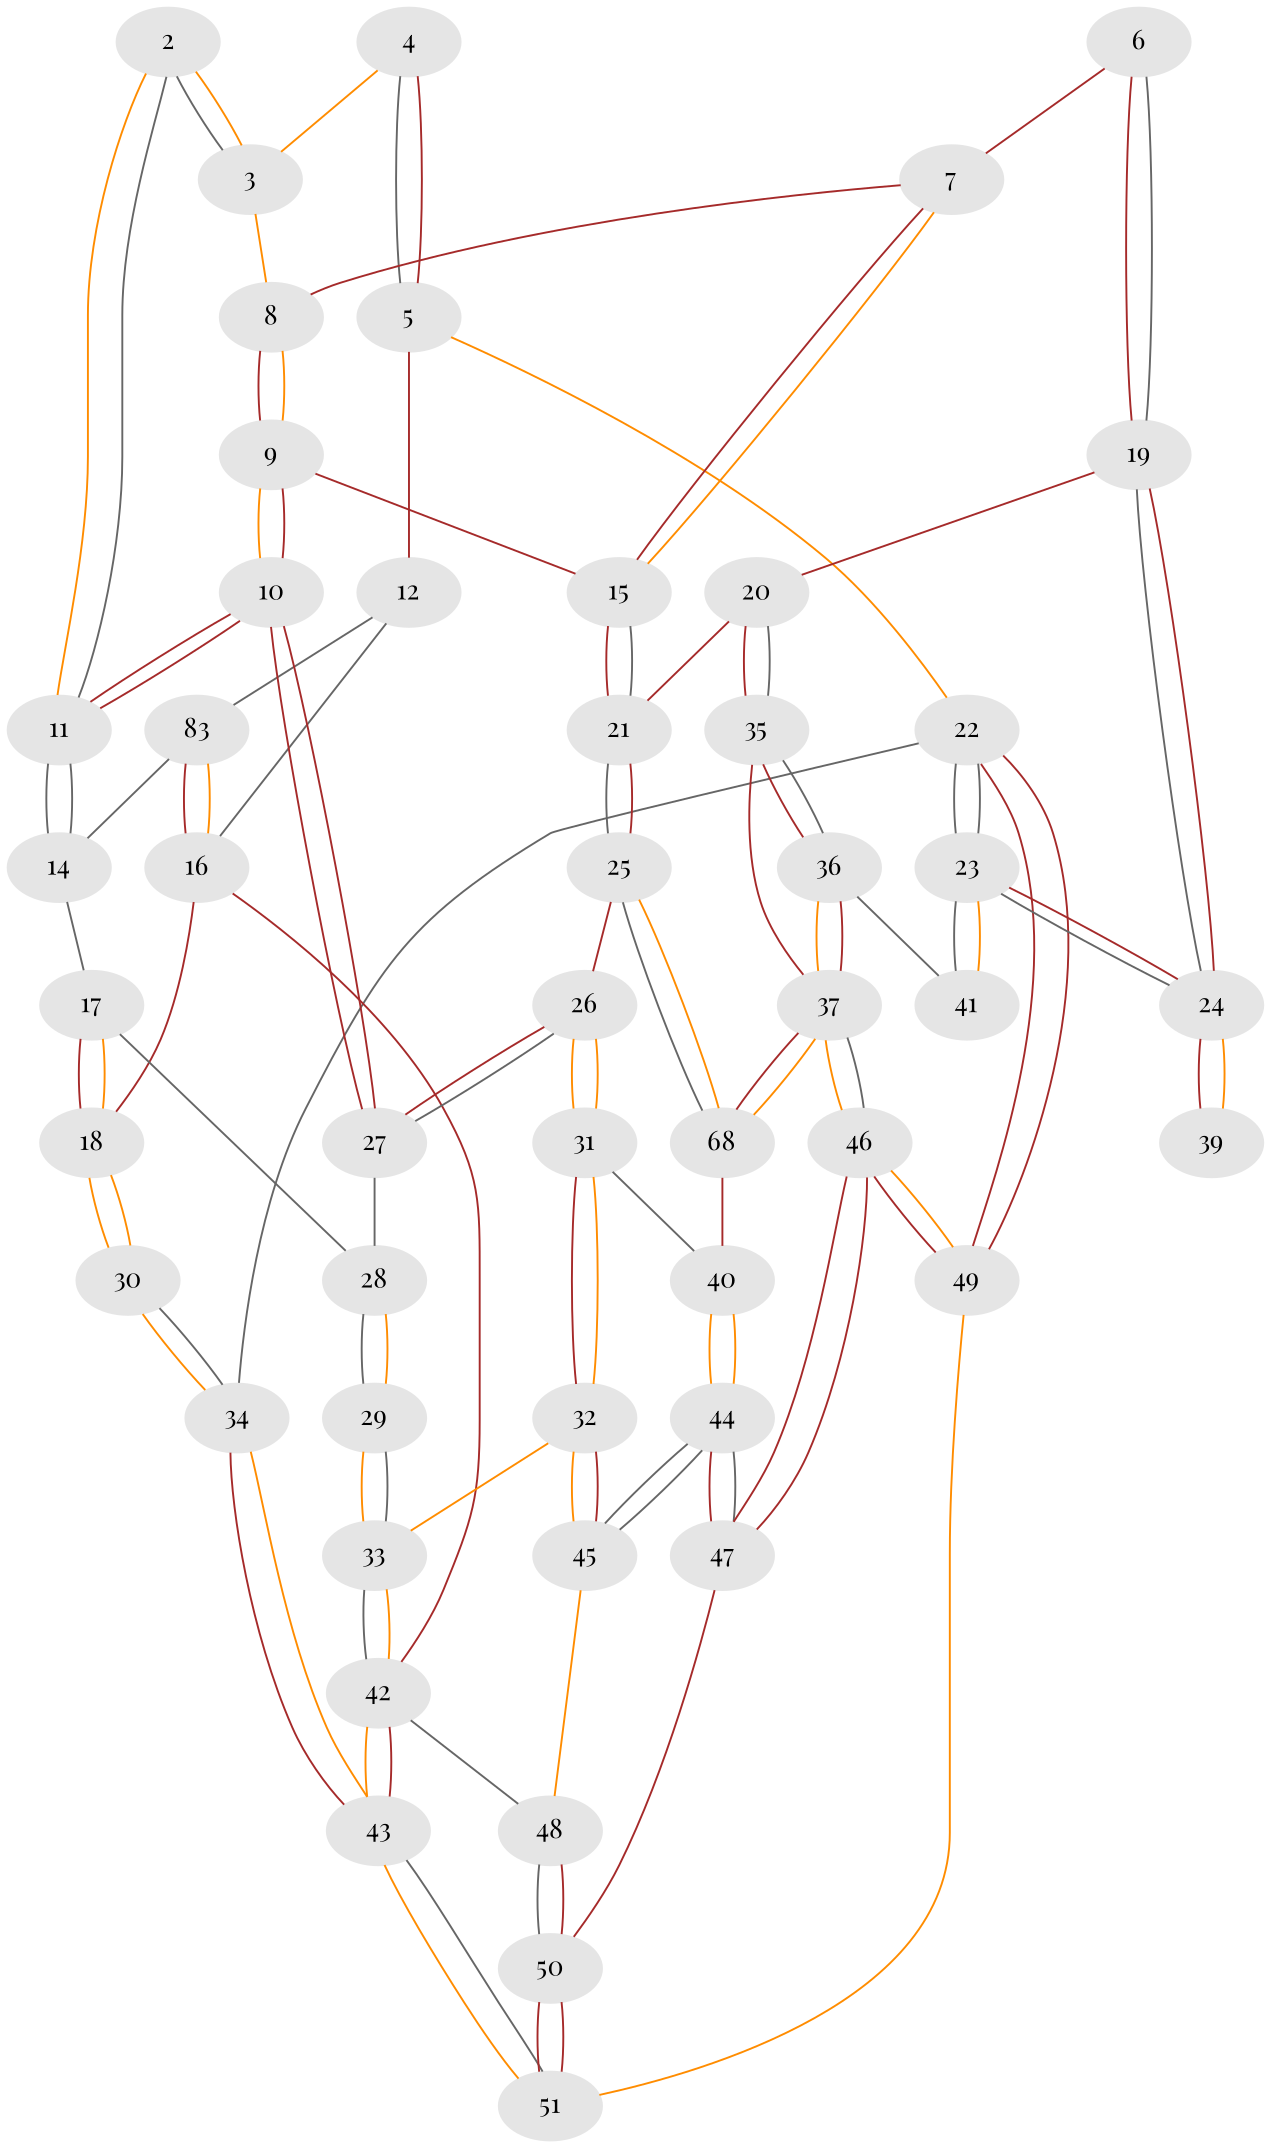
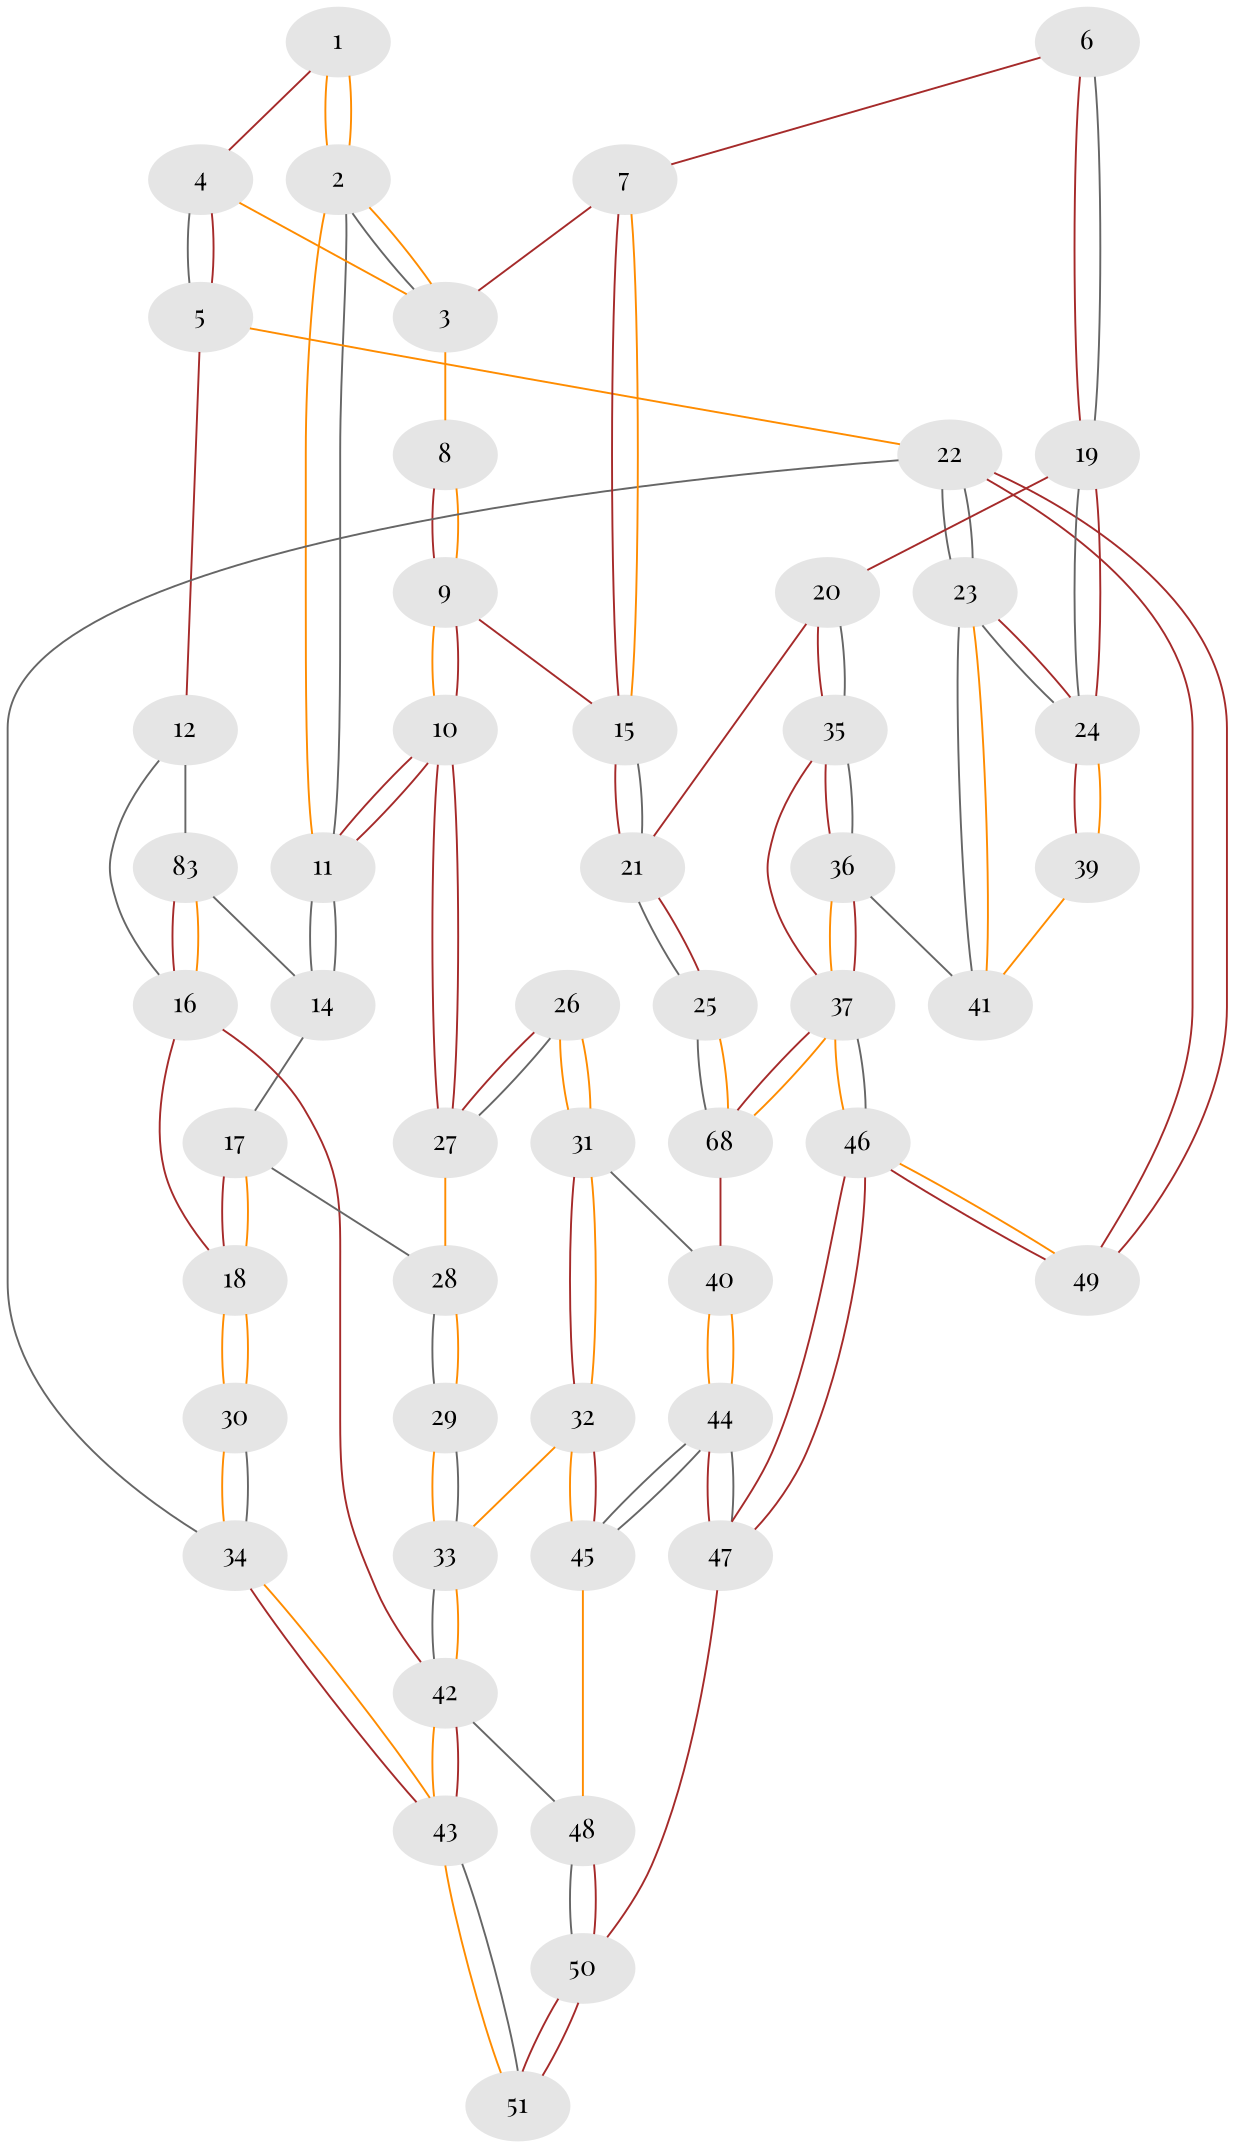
node "1": added
edge "7" -- "8": now "7" -- "3"
edge "39" -- "41": added
edge "25" -- "26": removed
edge "27" -- "28": color gray40 -> darkorange
edge "49" -- "51": removed
